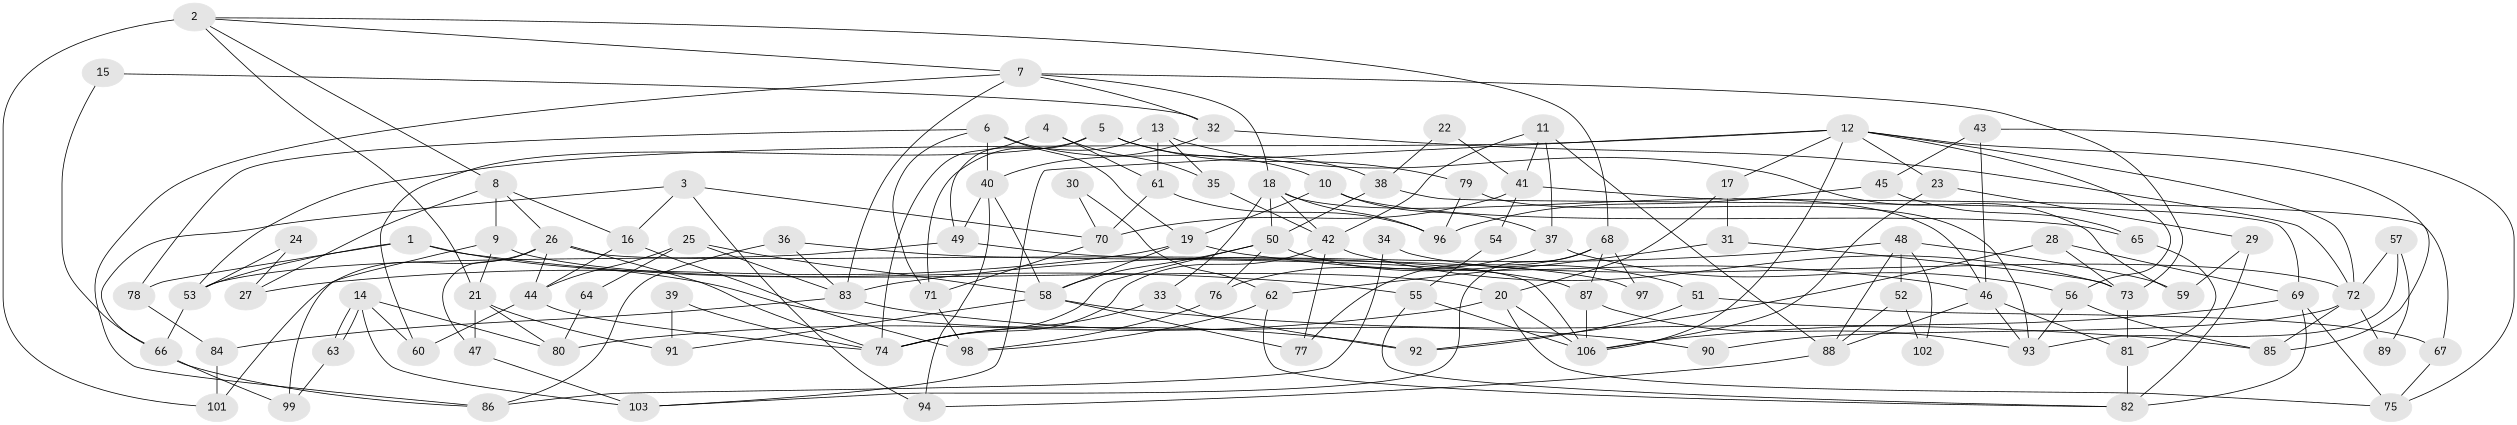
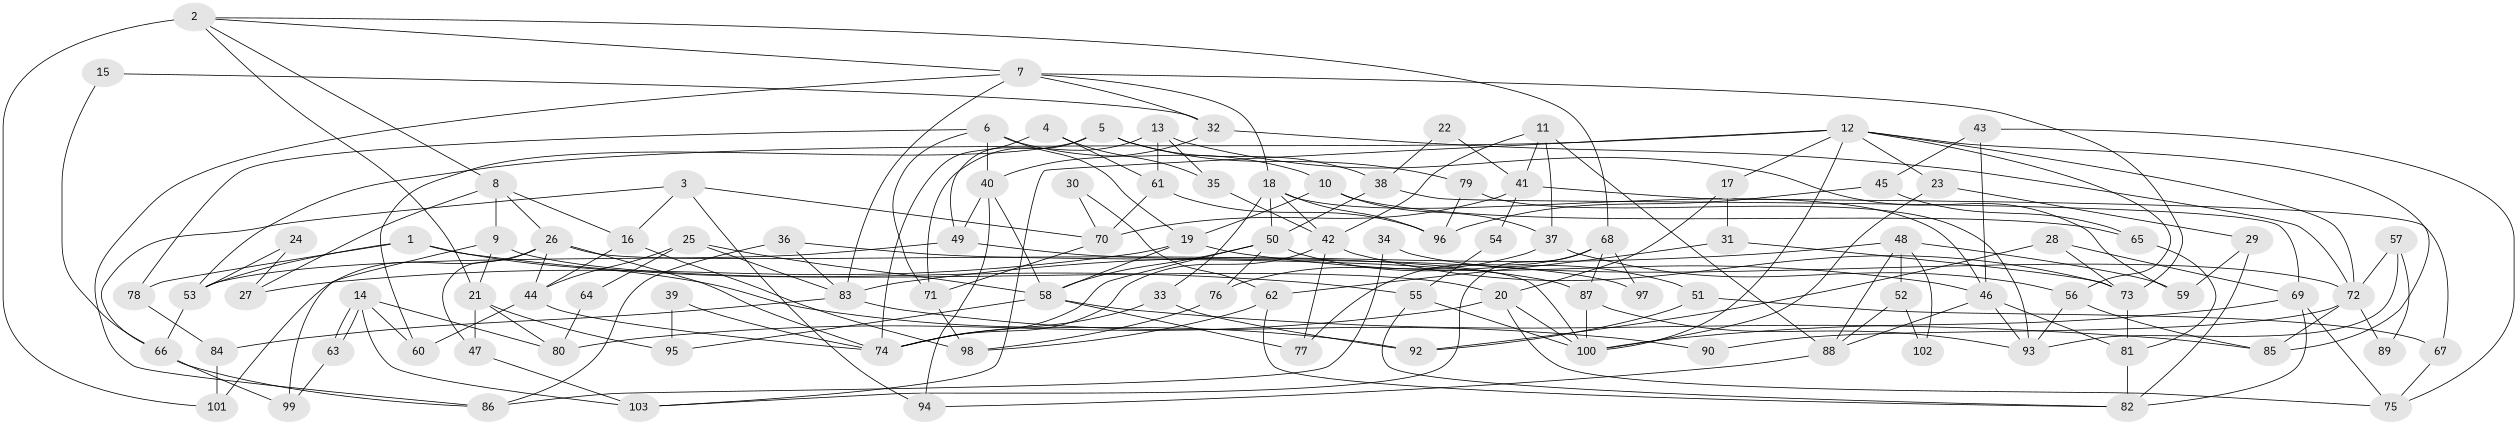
node "91": label "91" -> "95"
node "106": label "106" -> "100"
